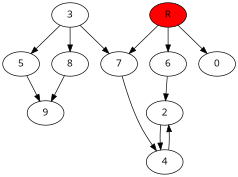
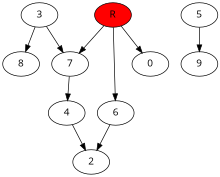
edge "3" -> "5": removed
edge "8" -> "9": removed
edge "2" -> "4": removed
